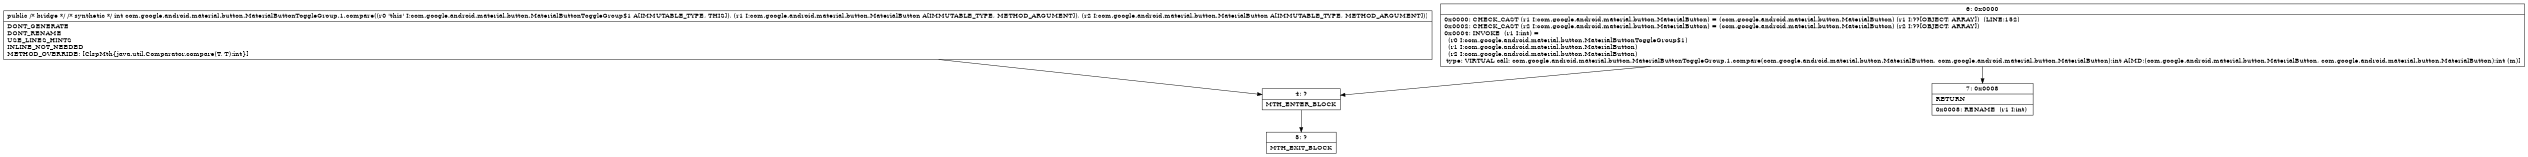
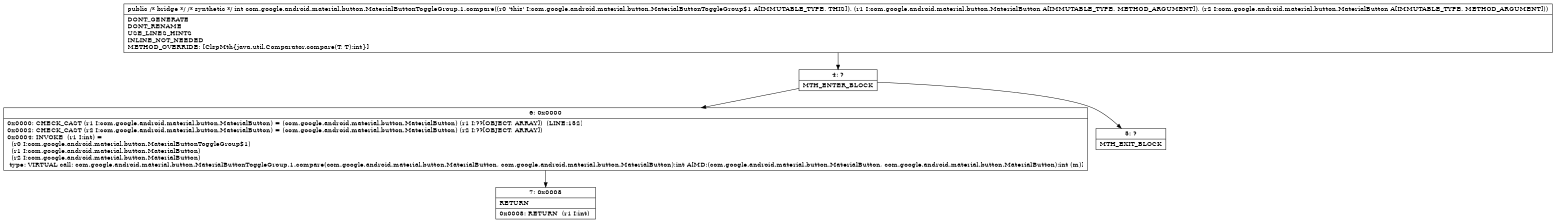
edge "6: 0x0000" -> "4: ?": reversed
node "7: 0x0008": text "0x0008: RENAME  (r1 I:int)" -> "0x0008: RETURN  (r1 I:int)"
